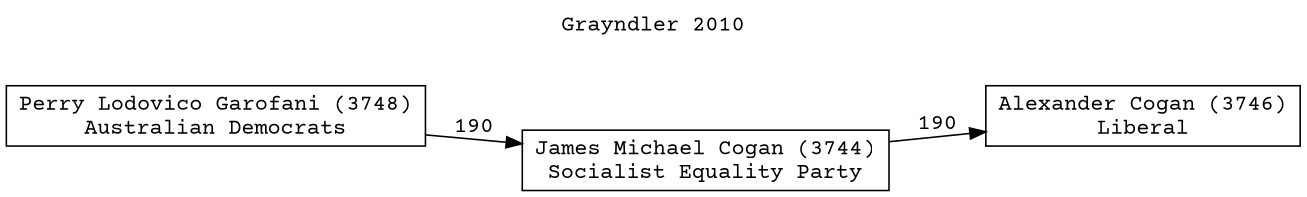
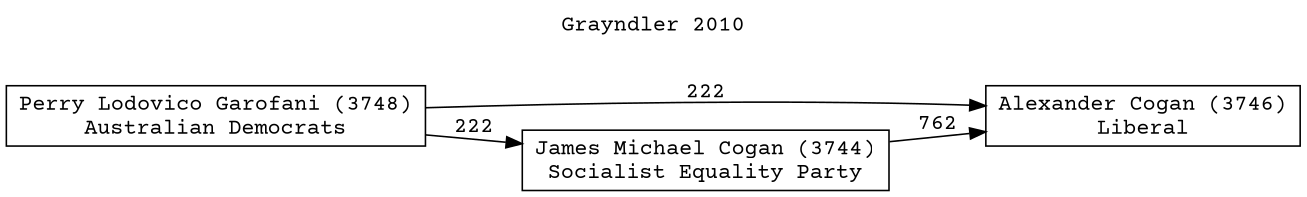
edge "Perry Lodovico Garofani (3748) Australian Democrats" -> "Alexander Cogan (3746) Liberal": added, label "222"
edge "James Michael Cogan (3744) Socialist Equality Party" -> "Alexander Cogan (3746) Liberal": label "190" -> "762"
edge "Perry Lodovico Garofani (3748) Australian Democrats" -> "James Michael Cogan (3744) Socialist Equality Party": label "190" -> "222"
